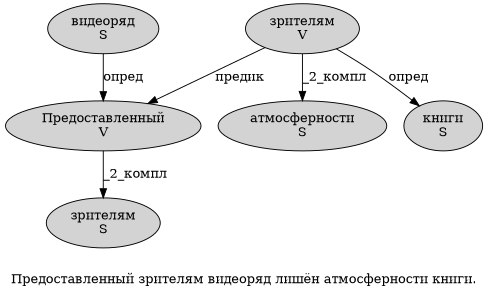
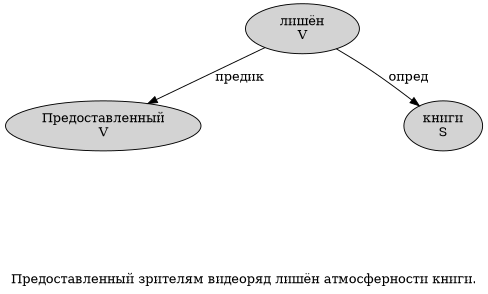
node "видеоряд S": removed
node "зрителям V": label "зрителям V" -> "лишён V"
node "атмосферности S": removed
node "зрителям S": removed
